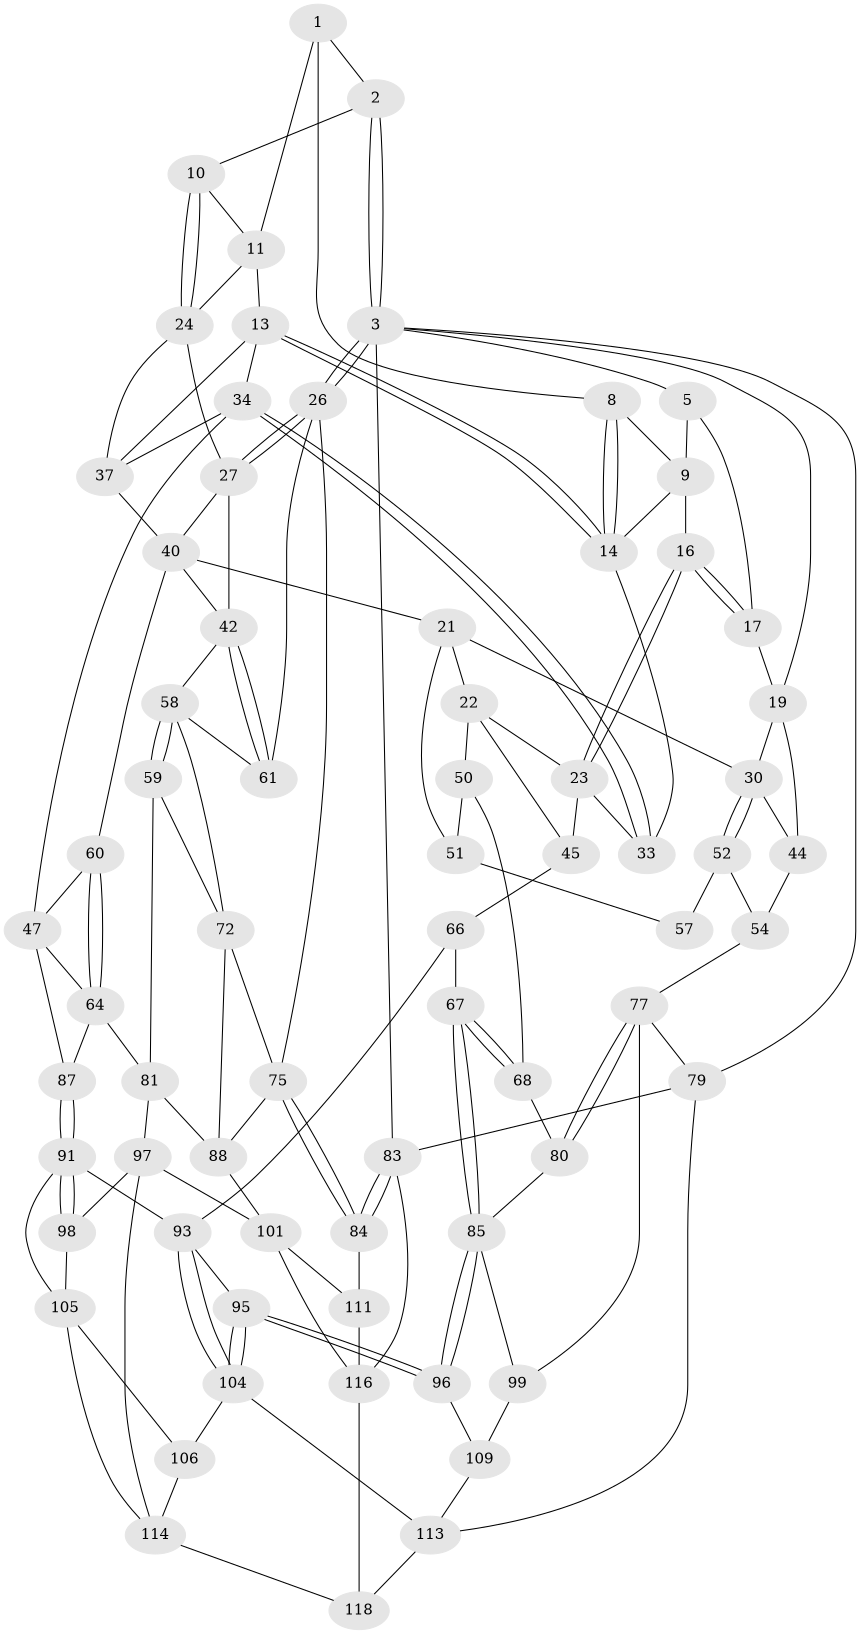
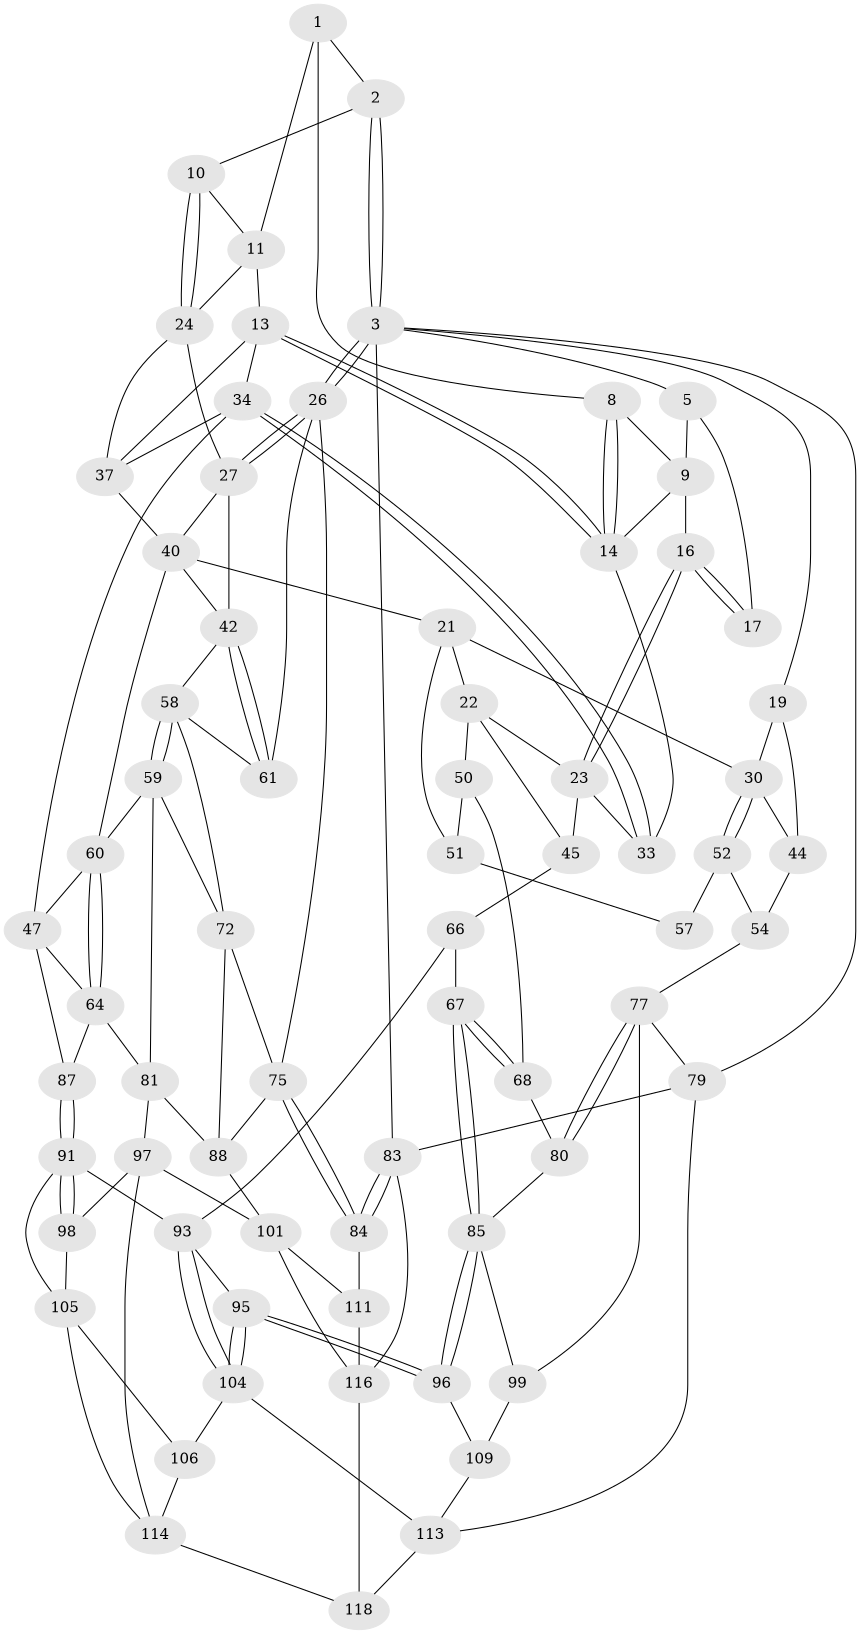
edge "17" -- "19": removed
edge "59" -- "60": added
